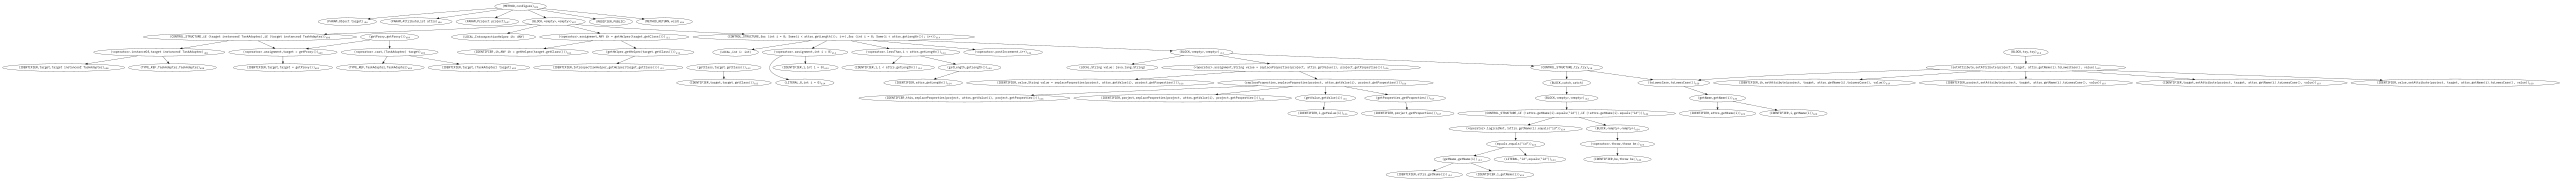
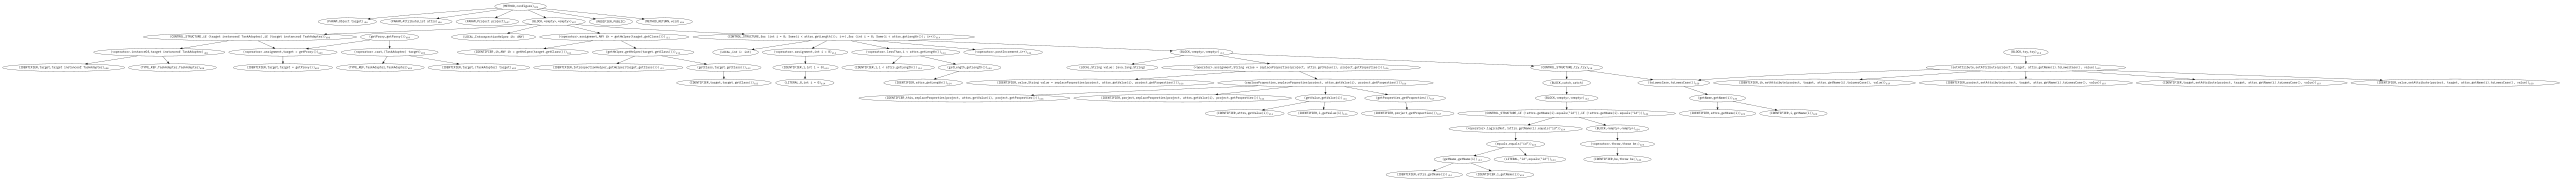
edge "(getHelper,getHelper(target.getClass()))" -> "(getClass,target.getClass())": added
edge "(<operator>.assignment,int i = 0)" -> "(LITERAL,0,int i = 0)": now "(IDENTIFIER,i,int i = 0)" -> "(LITERAL,0,int i = 0)"
node "(IDENTIFIER,attrs,getValue(i))": added
